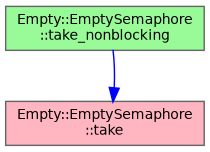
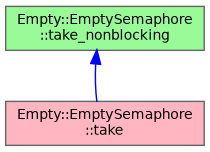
edge "Empty::EmptySemaphore ::take_nonblocking" -> "Empty::EmptySemaphore ::take": reversed
